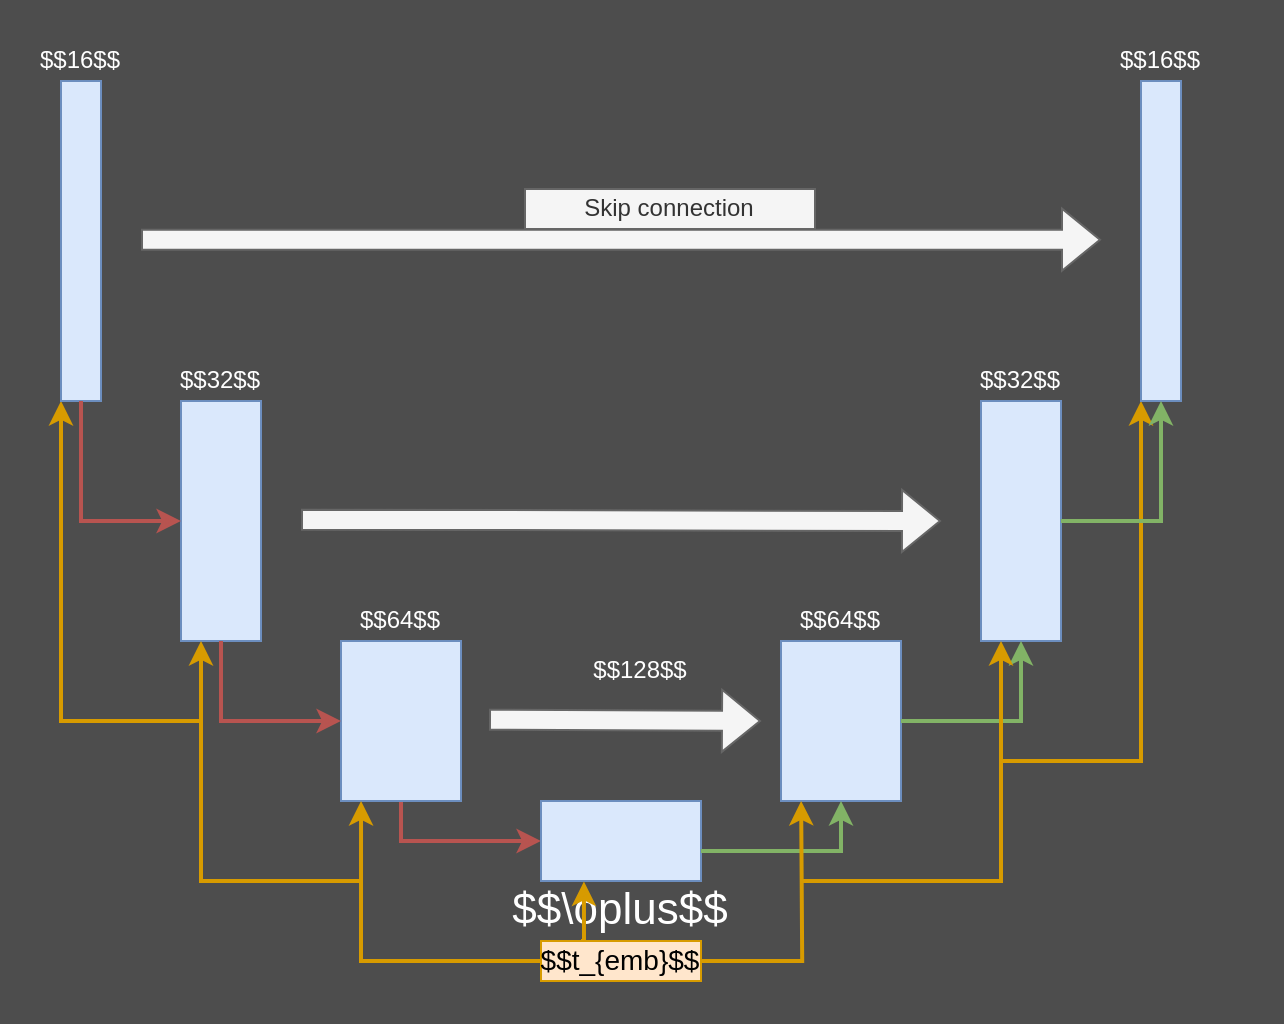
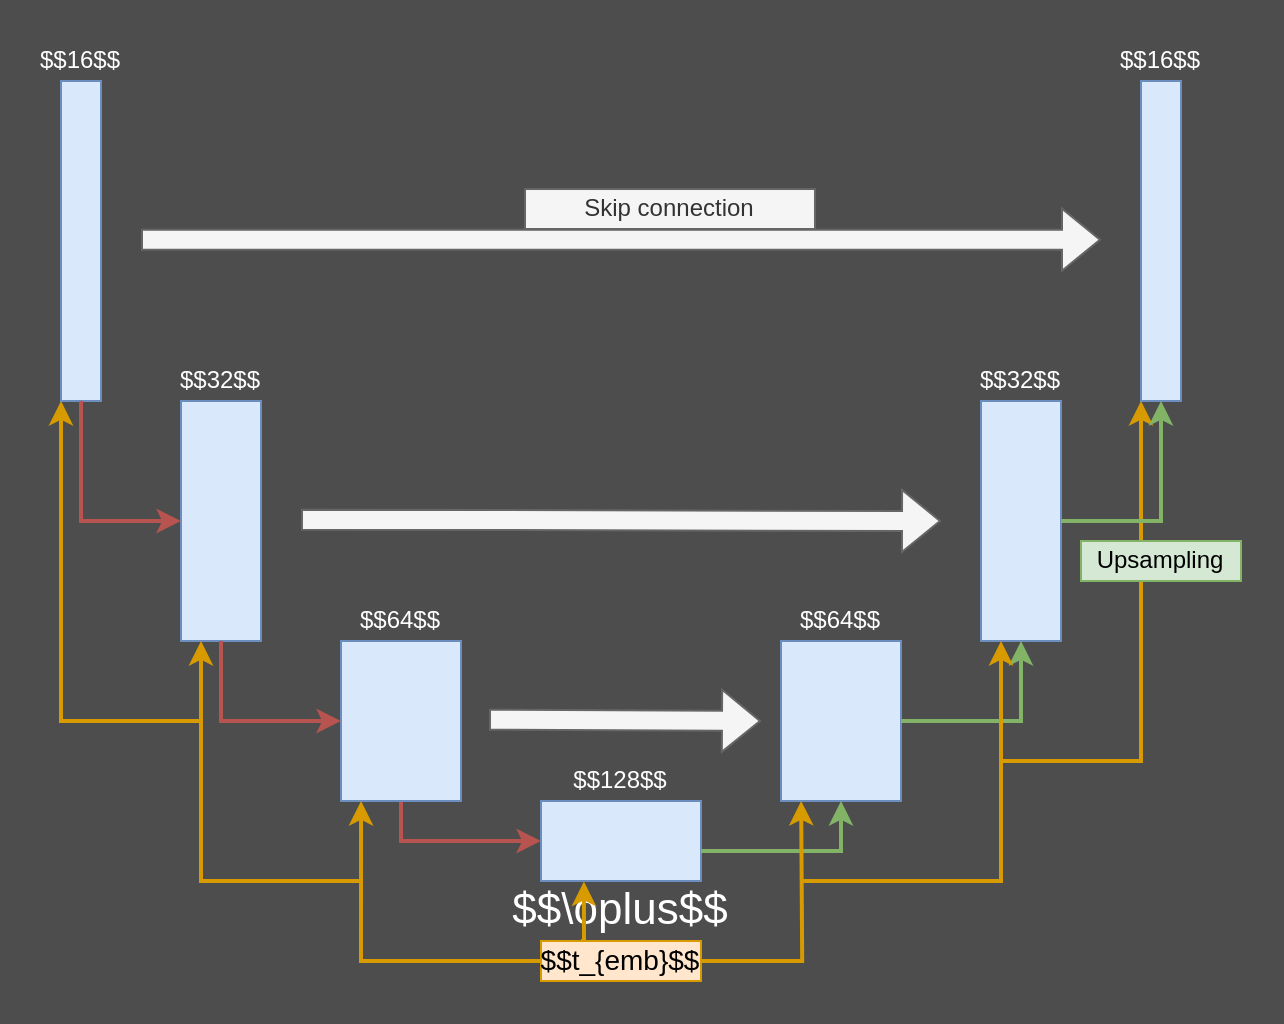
node "Upsampling": added
node "$$128$$": moved (641, 671) -> (621, 781)
